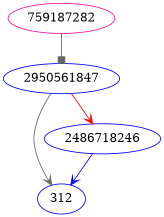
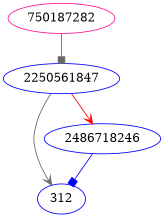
node "759187282": label "759187282" -> "750187282"
node "2950561847": label "2950561847" -> "2250561847"
edge "2486718246" -> "312": arrowhead vee -> box
